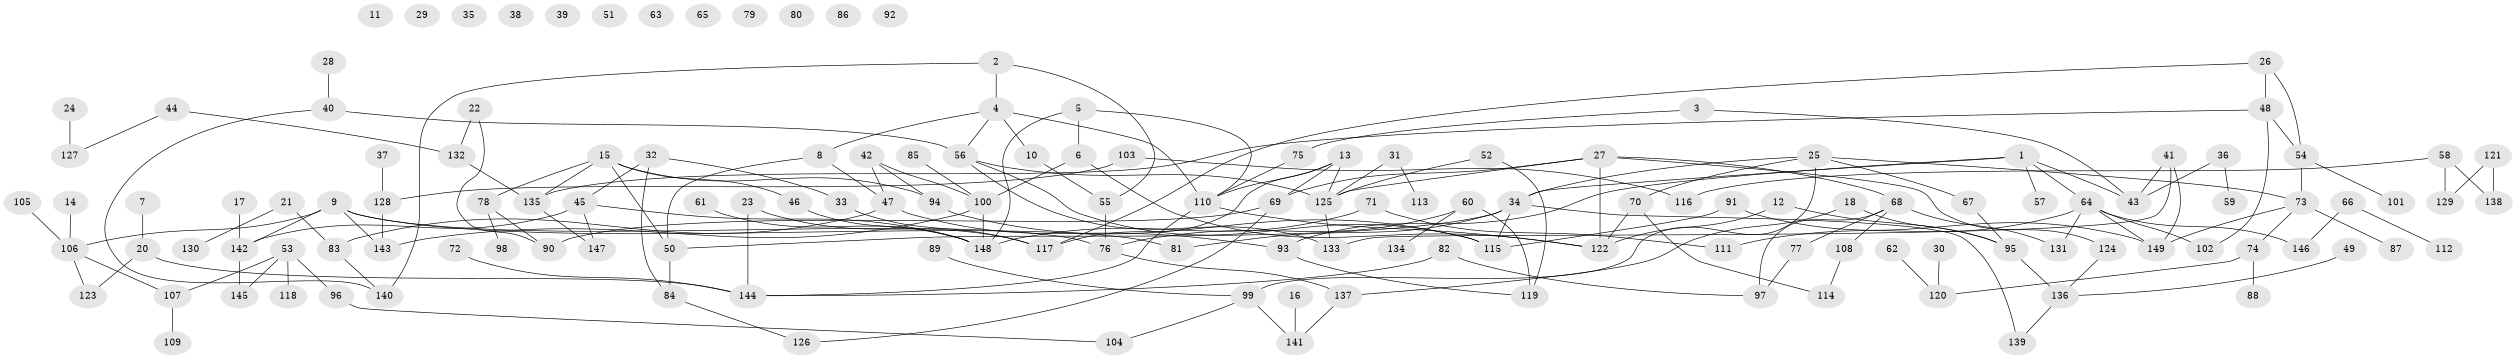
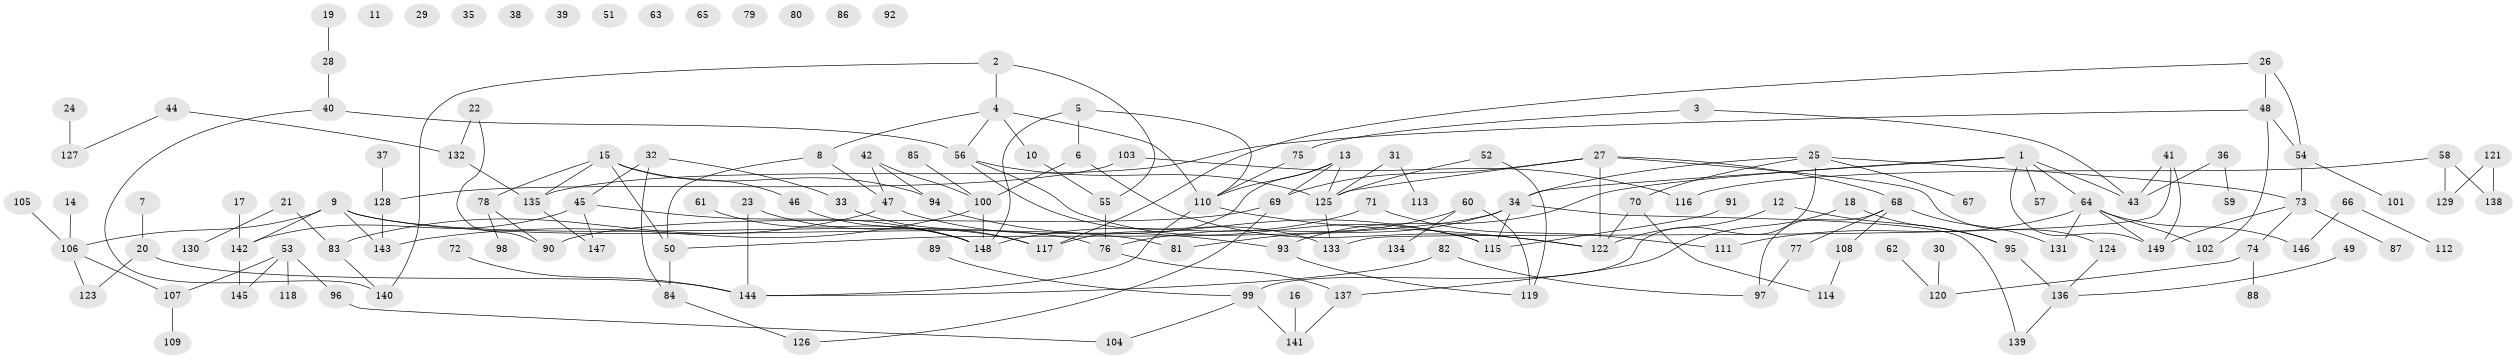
node "19": added
edge "67" -- "95": removed
edge "91" -- "149": now "1" -- "149"
